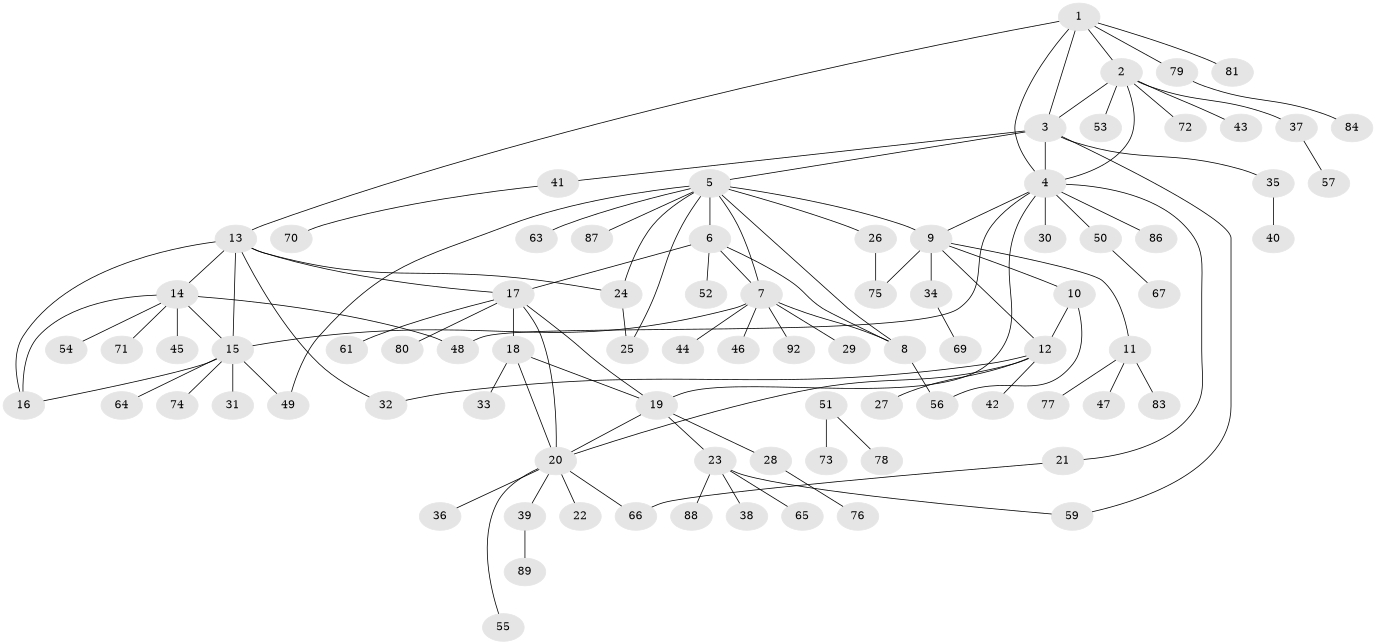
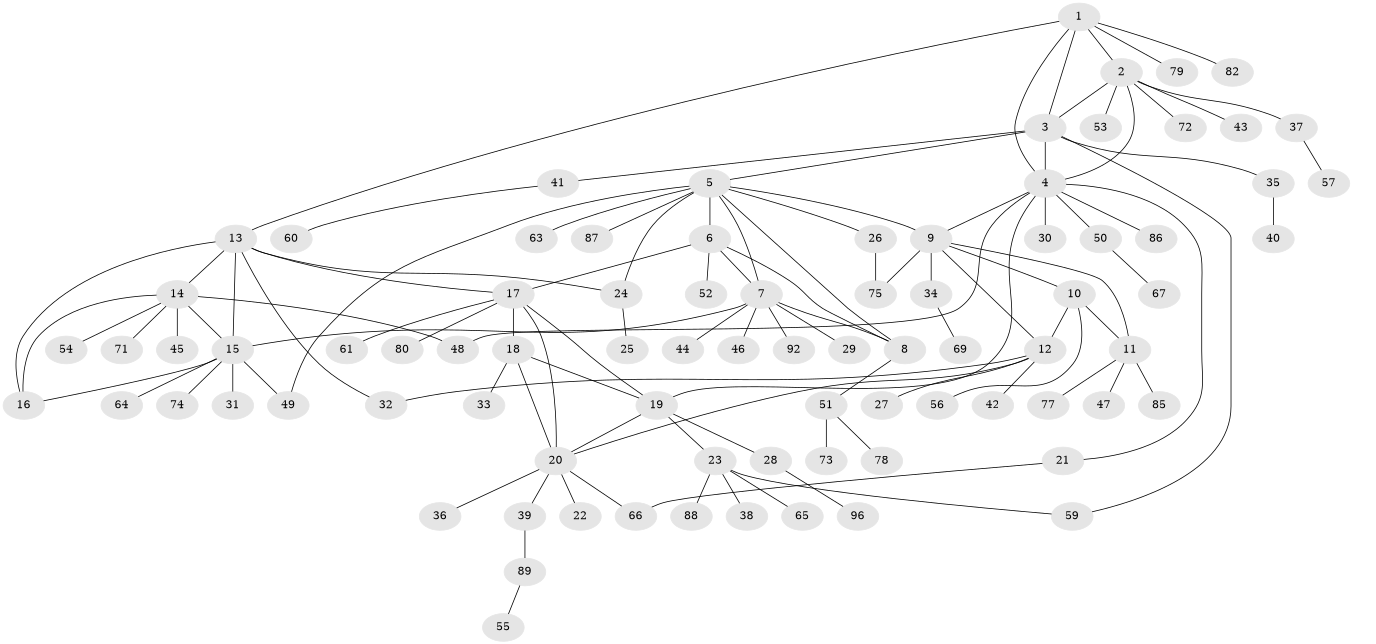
node "81": label "81" -> "82"
node "84": removed
node "70": label "70" -> "60"
edge "5" -- "25": removed
edge "10" -- "11": added
edge "8" -- "56": now "8" -- "51"
node "83": label "83" -> "85"
node "76": label "76" -> "96"
edge "20" -- "55": now "89" -- "55"
